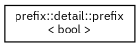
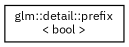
node "prefix::detail::prefix < bool >": label "prefix::detail::prefix < bool >" -> "glm::detail::prefix < bool >"
